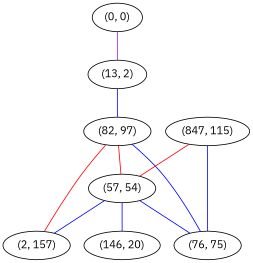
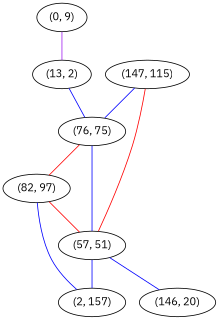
node "(0, 0)": label "(0, 0)" -> "(0, 9)"
edge "(13, 2)" -- "(82, 97)": now "(13, 2)" -- "(76, 75)"
node "(847, 115)": label "(847, 115)" -> "(147, 115)"
edge "(82, 97)" -- "(76, 75)": color blue -> red
edge "(82, 97)" -- "(2, 157)": color red -> blue
node "(57, 54)": label "(57, 54)" -> "(57, 51)"
